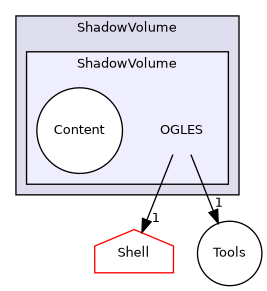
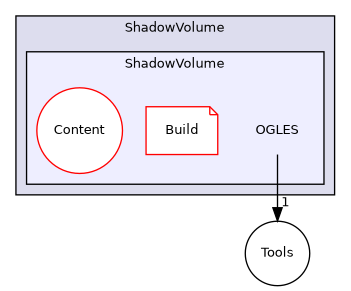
node "Content": color black -> red
node "Build": added
node "Shell": removed
